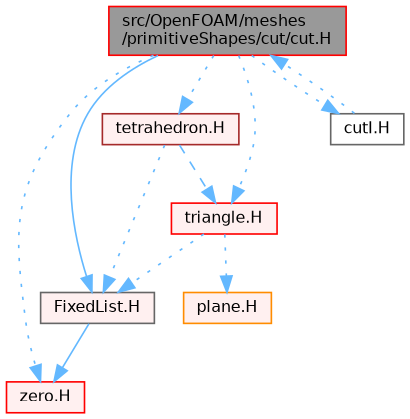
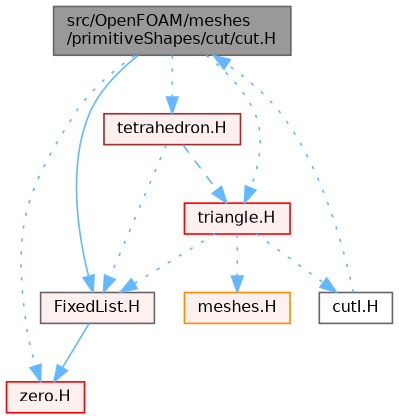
node "src/OpenFOAM/meshes /primitiveShapes/cut/cut.H": color red -> gray40
edge "src/OpenFOAM/meshes /primitiveShapes/cut/cut.H" -> "cutI.H": now "triangle.H" -> "cutI.H"
node "plane.H": label "plane.H" -> "meshes.H"
